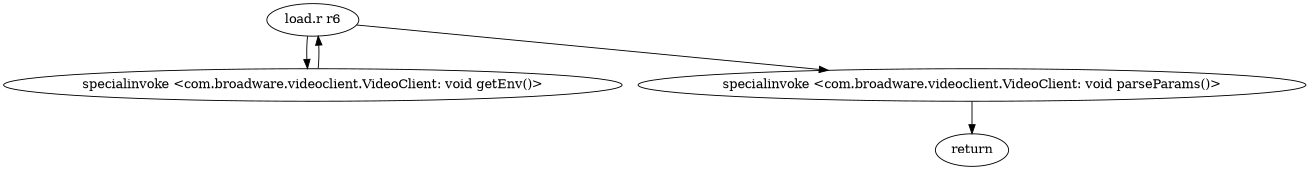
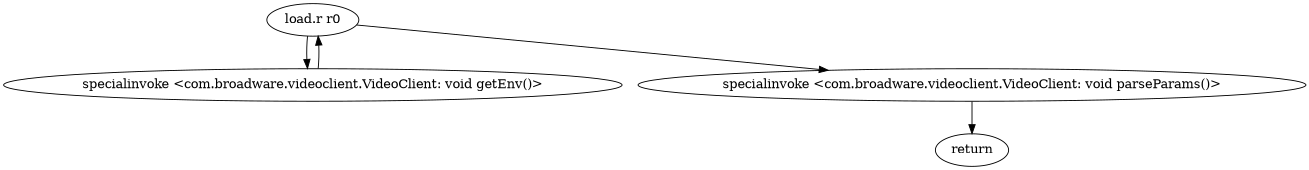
node "load.r r6": label "load.r r6" -> "load.r r0"
